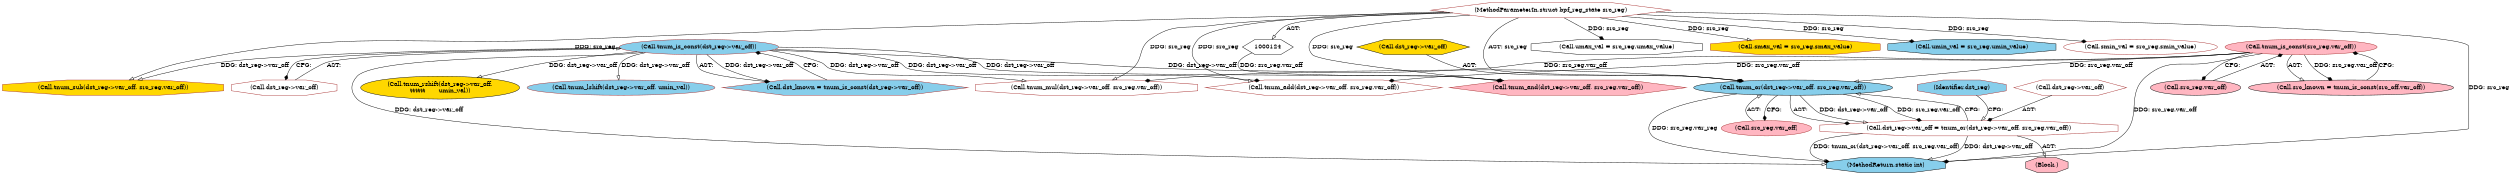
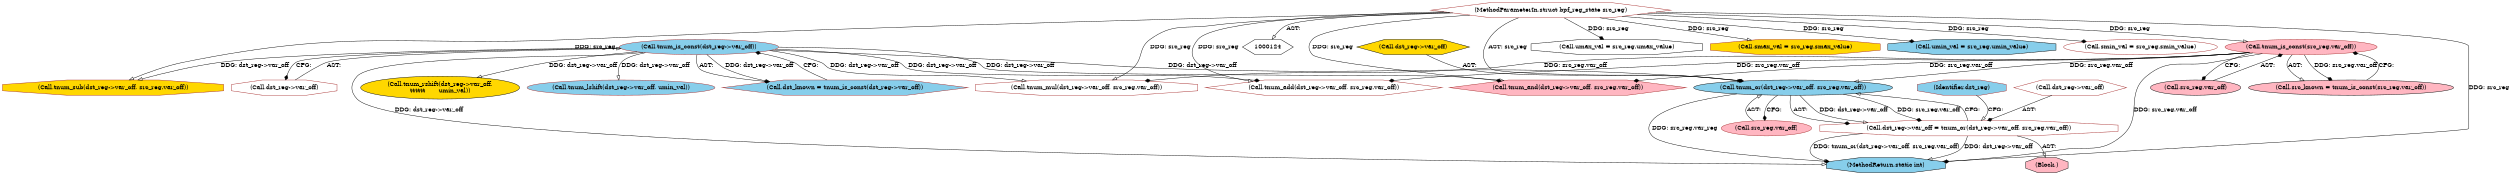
edge "(MethodParameterIn,struct bpf_reg_state src_reg)" -> "(Call,tnum_is_const(src_reg.var_off))": added, label "DDG: src_reg"
edge "1000124" -> "(Call,tnum_and(dst_reg->var_off, src_reg.var_off))": now "(Call,tnum_is_const(src_reg.var_off))" -> "(Call,tnum_and(dst_reg->var_off, src_reg.var_off))"
node "(Call,src_known = tnum_is_const(src_off.var_off))": label "(Call,src_known = tnum_is_const(src_off.var_off))" -> "(Call,src_known = tnum_is_const(src_reg.var_off))"
